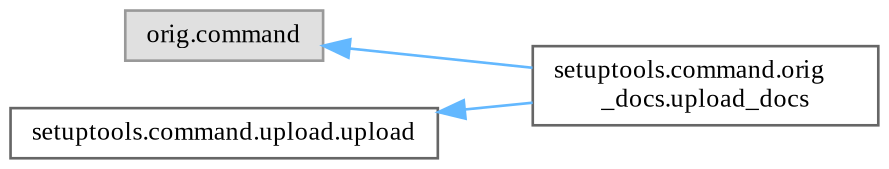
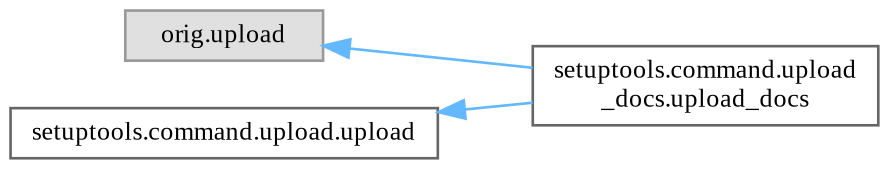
node "orig.command": label "orig.command" -> "orig.upload"
node "setuptools.command.orig _docs.upload_docs": label "setuptools.command.orig _docs.upload_docs" -> "setuptools.command.upload _docs.upload_docs"
